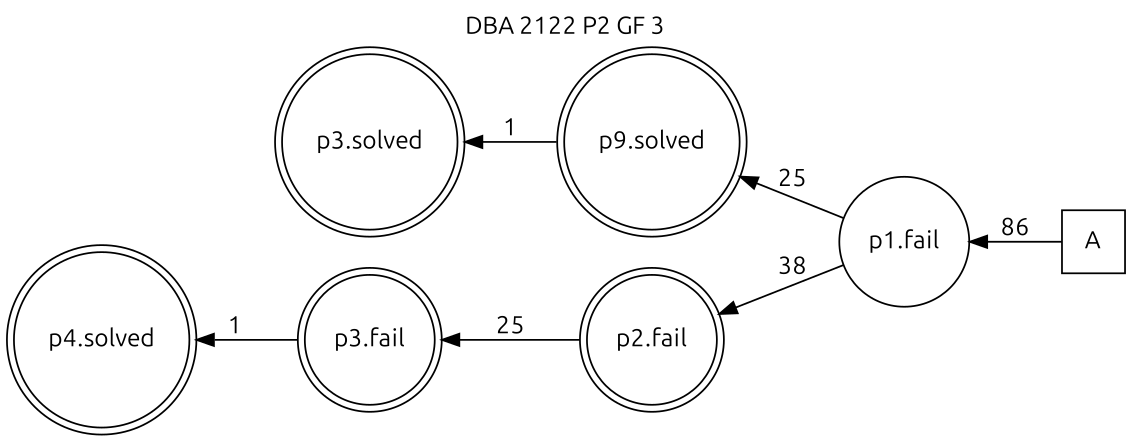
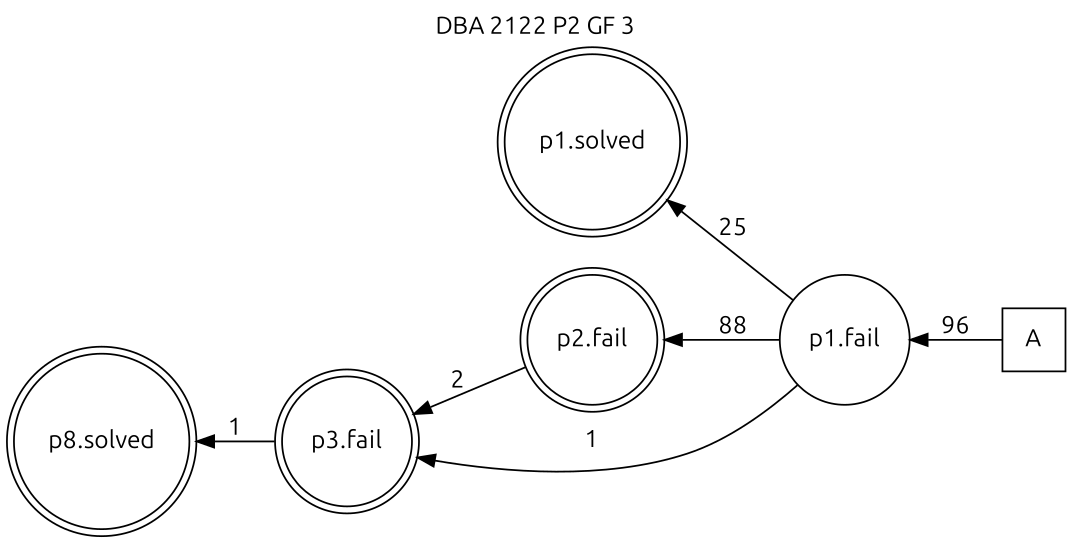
node "p3.solved": removed
node "p9.solved": label "p9.solved" -> "p1.solved"
edge "A" -> "p1.fail": label "86" -> "96"
edge "p1.fail" -> "p2.fail": label "38" -> "88"
edge "p2.fail" -> "p3.fail": label "25" -> "2"
node "p4.solved": label "p4.solved" -> "p8.solved"
edge "p1.fail" -> "p3.fail": added, label "1"
